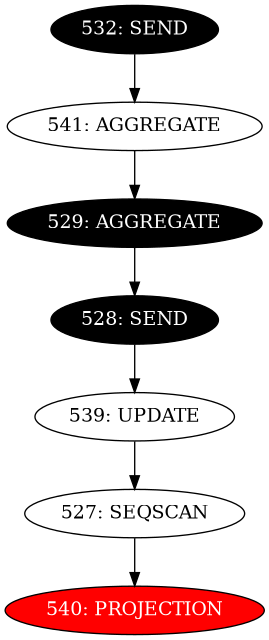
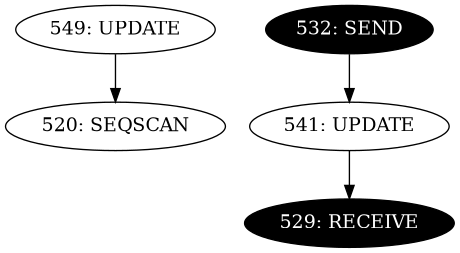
node "541: AGGREGATE": label "541: AGGREGATE" -> "541: UPDATE"
node "529: AGGREGATE": label "529: AGGREGATE" -> "529: RECEIVE"
node "528: SEND": removed
node "539: UPDATE": label "539: UPDATE" -> "549: UPDATE"
node "527: SEQSCAN": label "527: SEQSCAN" -> "520: SEQSCAN"
node "540: PROJECTION": removed
